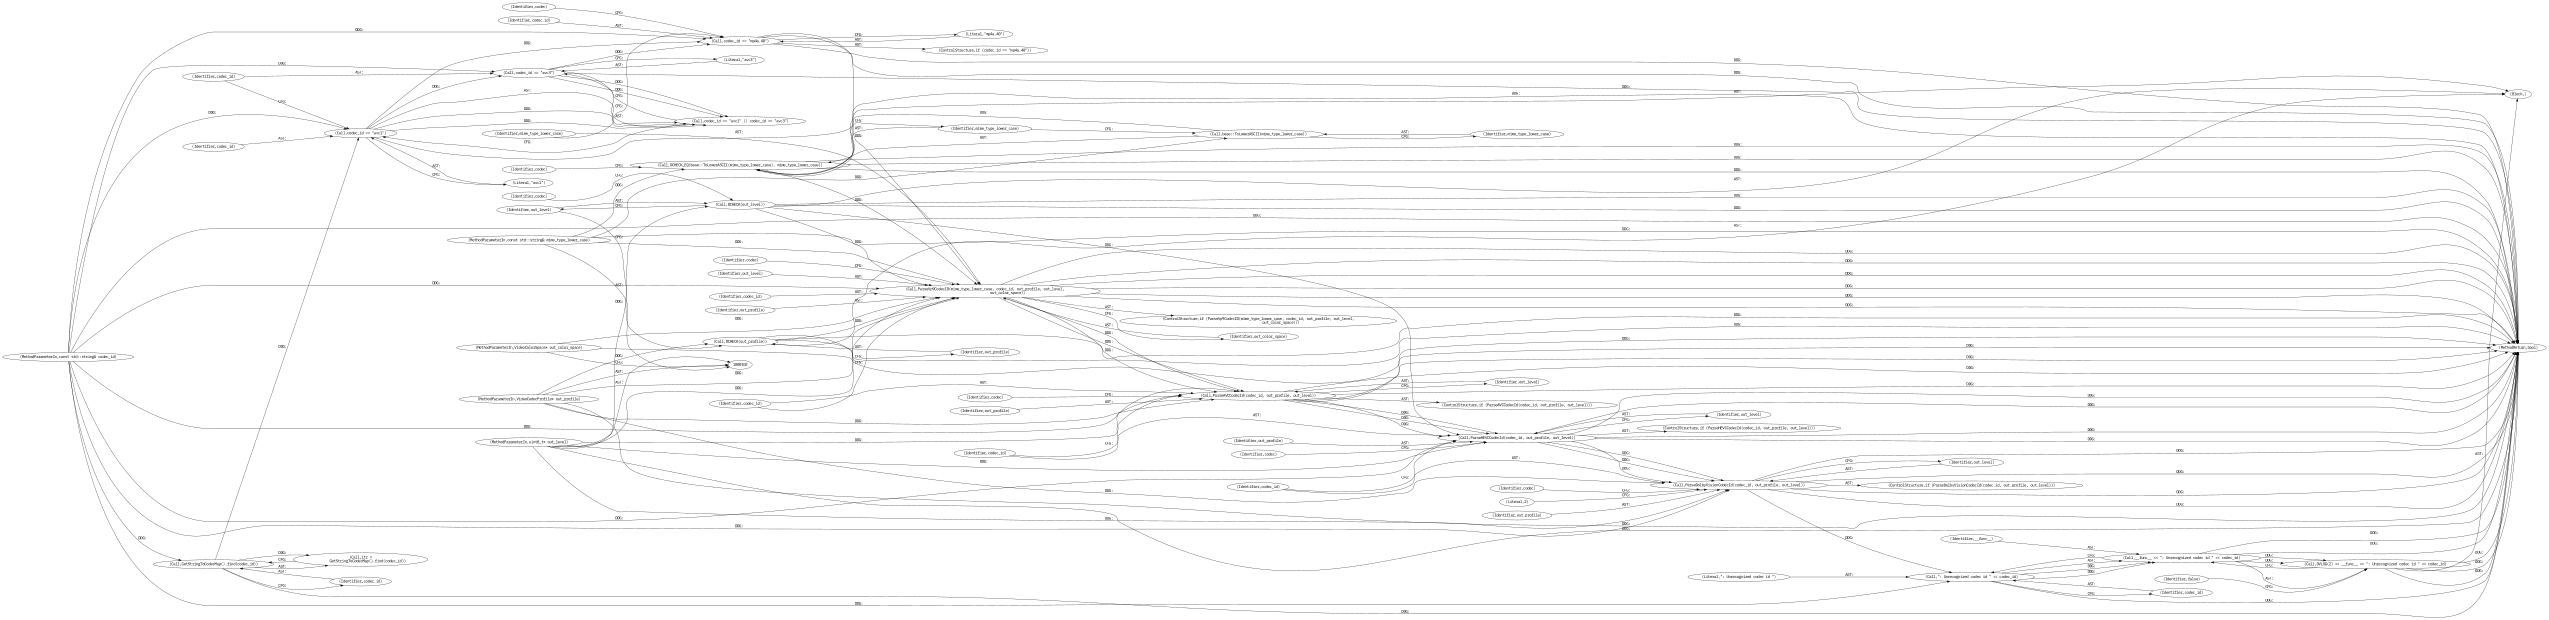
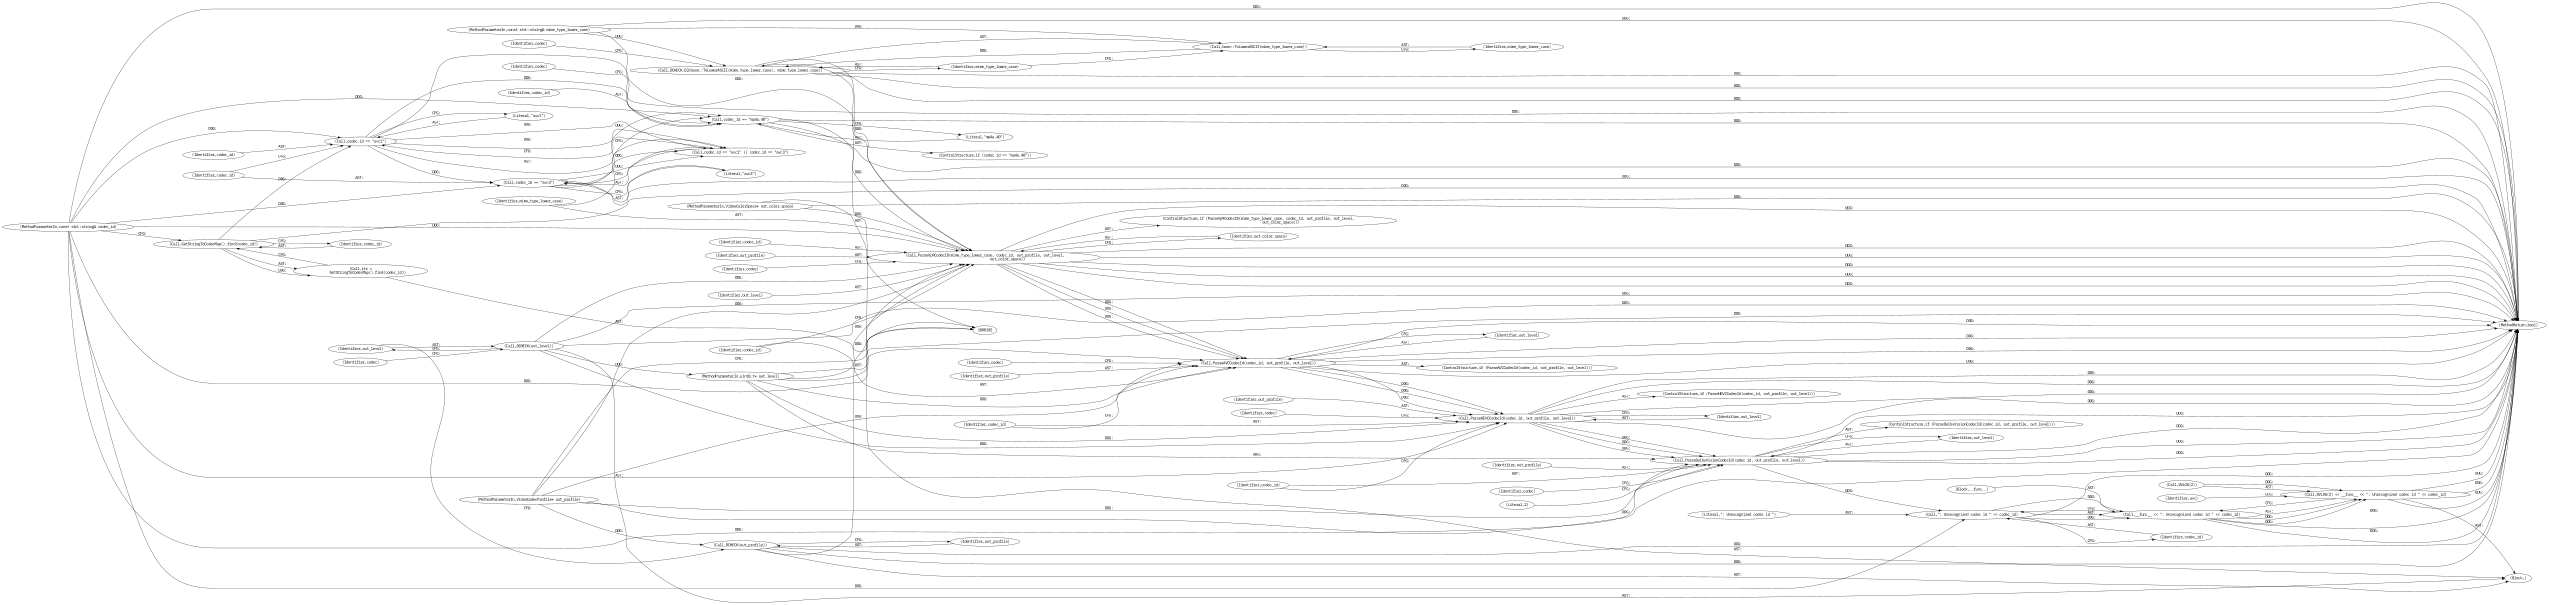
edge "(MethodParameterIn,uint8_t* out_level)" -> "(Call,DCHECK(out_level))": reversed
edge "(MethodParameterIn,const std::string& mime_type_lower_case)" -> "1000102": now "(Call,itr = GetStringToCodecMap().find(codec_id))" -> "1000102"
edge "(MethodParameterIn,VideoColorSpace* out_color_space)" -> "1000102": label "CFG: " -> "AST: "
edge "(MethodParameterIn,VideoCodecProfile* out_profile)" -> "1000102": label "AST: " -> "CFG: "
node "(Call,DVLOG(2))": added
edge "(MethodParameterIn,const std::string& codec_id)" -> "(Call,ParseHEVCCodecId(codec_id, out_profile, out_level))": label "DDG: " -> "AST: "
edge "(MethodParameterIn,const std::string& codec_id)" -> "(Call,GetStringToCodecMap().find(codec_id))": label "DDG: " -> "CFG: "
node "(Identifier,__func__)": label "(Identifier,__func__)" -> "(Block,__func__)"
node "(Identifier,false)": label "(Identifier,false)" -> "(Identifier,avc)"
